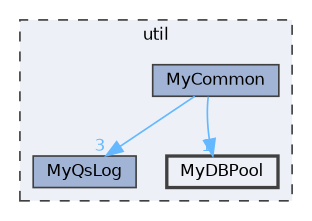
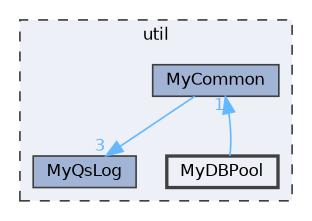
edge "MyCommon" -> "MyDBPool": reversed
